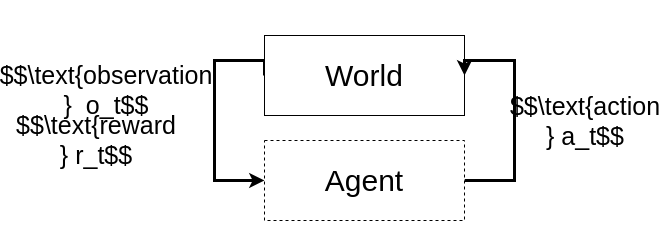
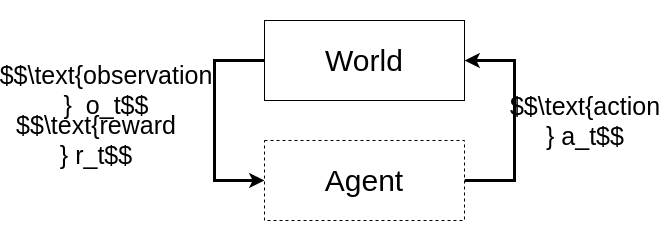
node "World": moved (365, 76) -> (365, 61)
